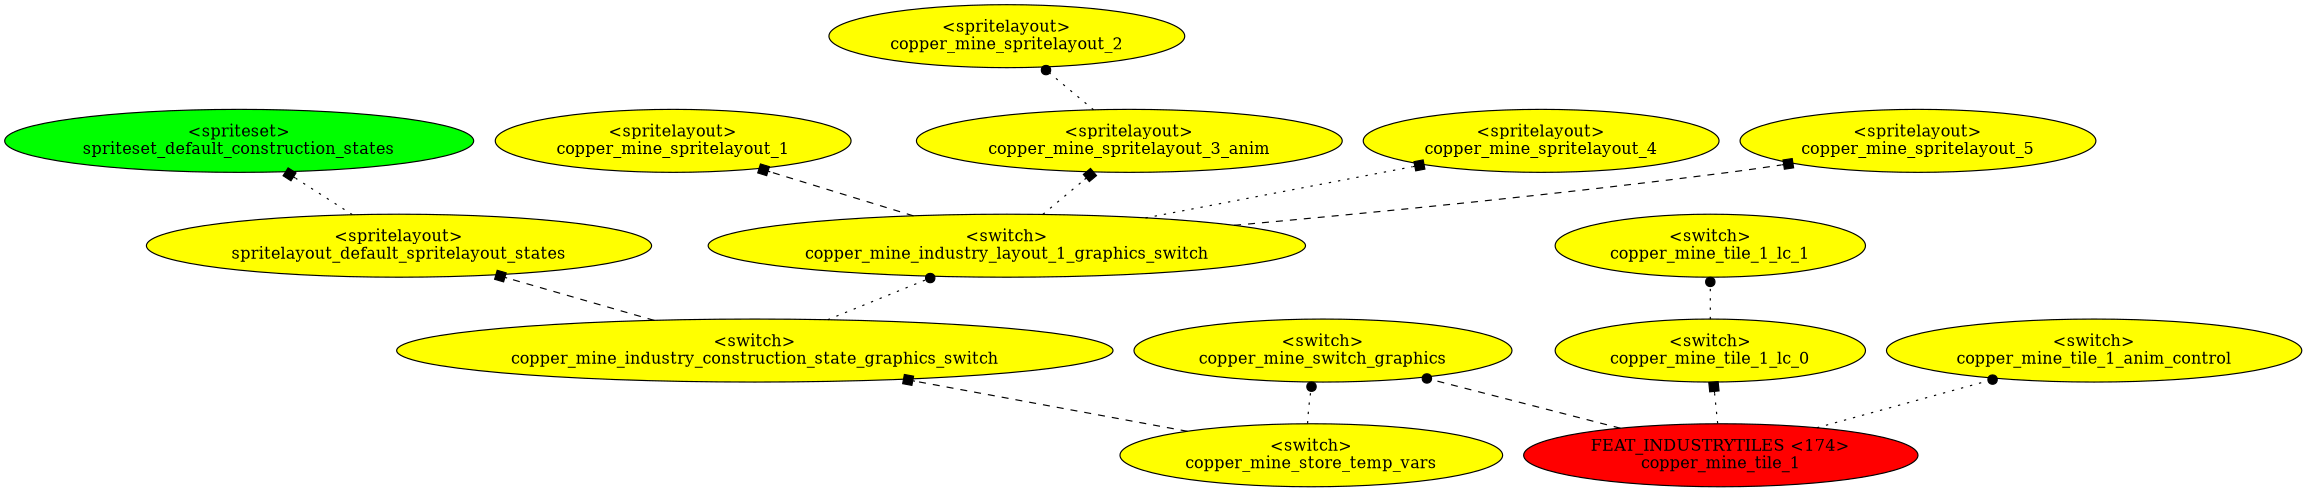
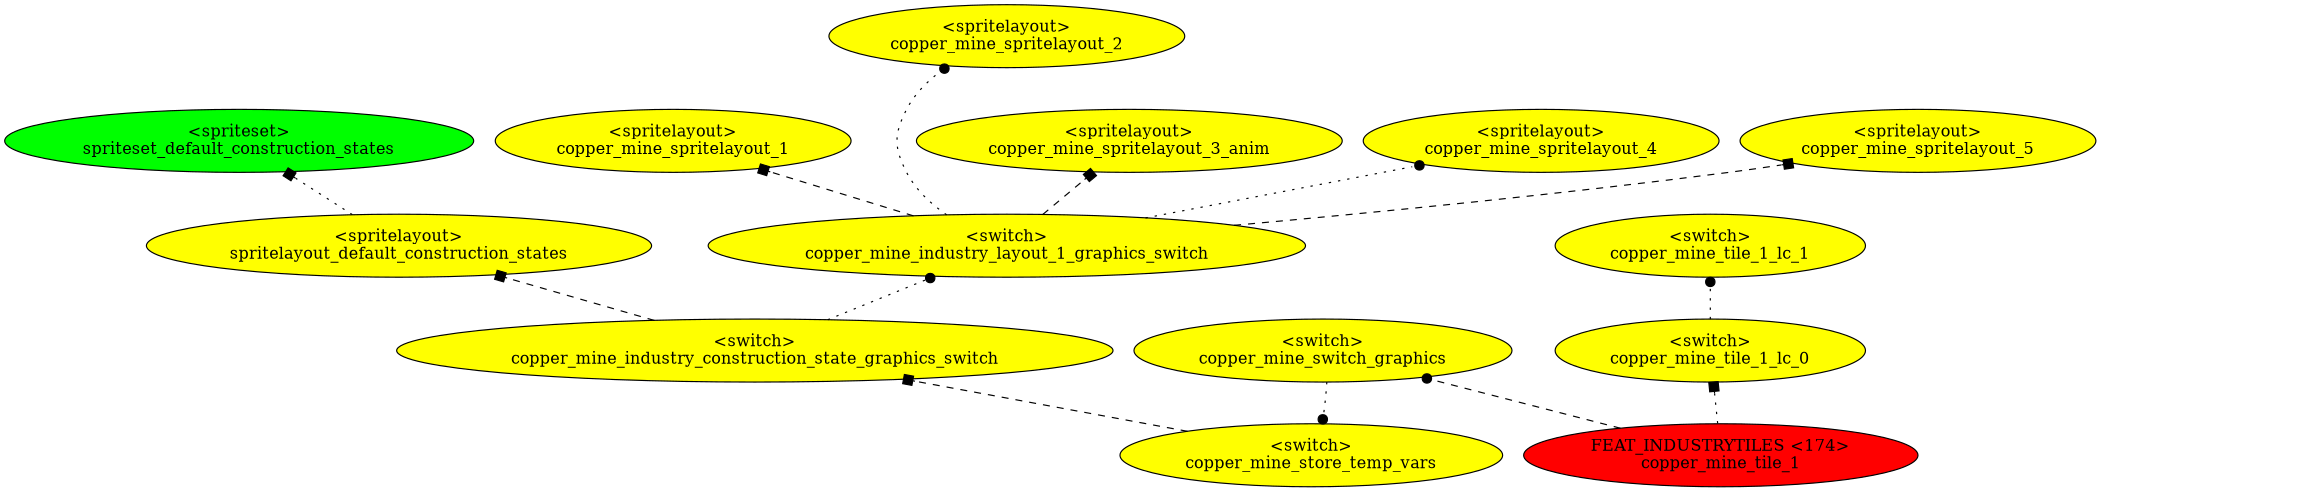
edge "<spritelayout> copper_mine_spritelayout_3_anim" -> "<spritelayout> copper_mine_spritelayout_2": now "<switch> copper_mine_industry_layout_1_graphics_switch" -> "<spritelayout> copper_mine_spritelayout_2"
edge "<switch> copper_mine_industry_layout_1_graphics_switch" -> "<spritelayout> copper_mine_spritelayout_4": arrowhead box -> dot
edge "<switch> copper_mine_industry_layout_1_graphics_switch" -> "<spritelayout> copper_mine_spritelayout_3_anim": style dotted -> dashed
node "<spritelayout> spritelayout_default_spritelayout_states": label "<spritelayout> spritelayout_default_spritelayout_states" -> "<spritelayout> spritelayout_default_construction_states"
node "<switch> copper_mine_tile_1_anim_control": removed
edge "<switch> copper_mine_store_temp_vars" -> "<switch> copper_mine_switch_graphics": reversed
